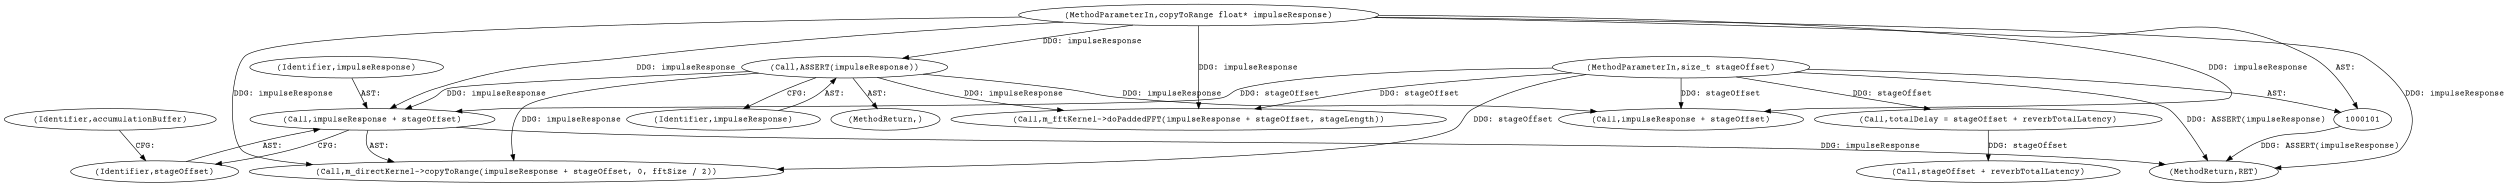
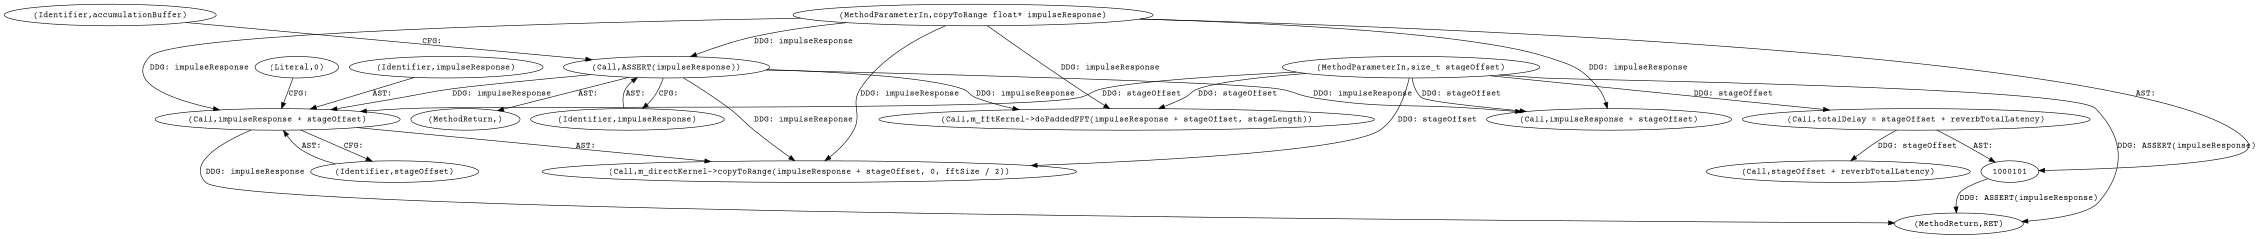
edge "(MethodParameterIn,copyToRange float* impulseResponse)" -> "(MethodReturn,RET)": removed, label "DDG: impulseResponse"
node "(Literal,0)": added
edge "(MethodParameterIn,size_t stageOffset)" -> "1000101": now "(Call,totalDelay = stageOffset + reverbTotalLatency)" -> "1000101"
edge "(Identifier,accumulationBuffer)" -> "(Identifier,stageOffset)": now "(Identifier,accumulationBuffer)" -> "(Call,ASSERT(impulseResponse))"
